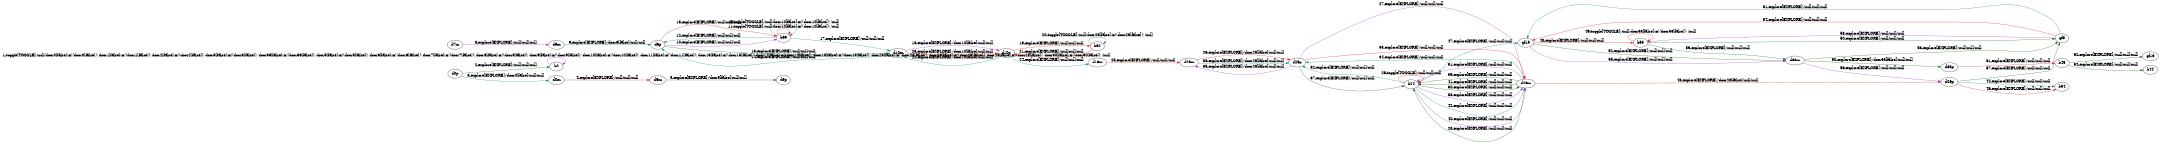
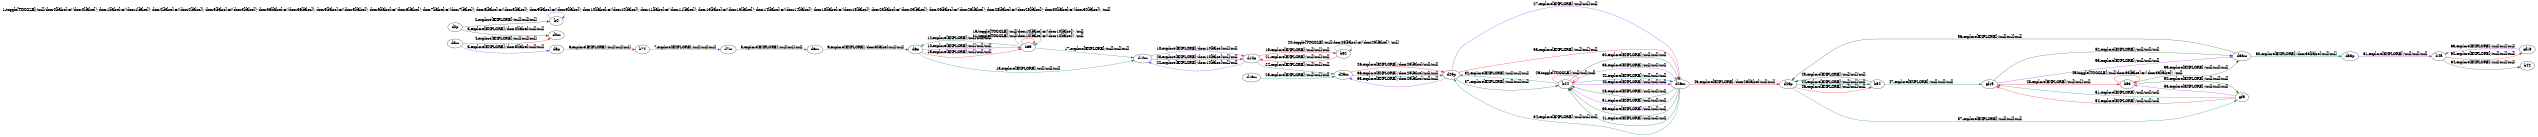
edge "gf16" -> "b45": added, label "63-explore[EXPLORE];/null/null/null"
node "b74": added
edge "d33m" -> "gf9": removed, label "53-explore[EXPLORE];/null/null/null"
edge "d6p" -> "d10m": color darkgreen -> teal
edge "b24" -> "gf15": now "b54" -> "gf15"
edge "b45" -> "gf16": color darkgreen -> red
edge "d10m" -> "d6p": removed, label "14-explore[EXPLORE];/null/null/null"
edge "d16m" -> "d25m": color red -> teal
edge "d33m" -> "d33p": color darkgreen -> teal
edge "d33p" -> "b45": color red -> purple
edge "d10p" -> "d10m": color teal -> purple
edge "d10p" -> "d16m": now "d10p" -> "d25m"
edge "d33m" -> "d26p": color purple -> darkgreen
edge "d26p" -> "gf9": color darkgreen -> teal
edge "b54" -> "d26p": added, label "45-explore[EXPLORE];/null/null/null"
edge "d0m" -> "d5m": reversed
edge "d5m" -> "d5p": color darkgreen -> purple
edge "d0p" -> "d0m": color teal -> darkgreen
